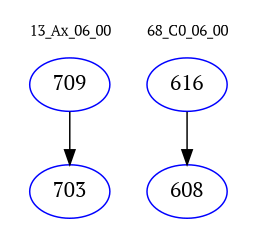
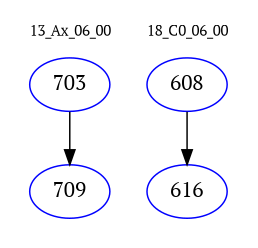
cluster "68_C0_06_00": label "68_C0_06_00" -> "18_C0_06_00"
edge "709" -> "703": reversed
edge "616" -> "608": reversed
